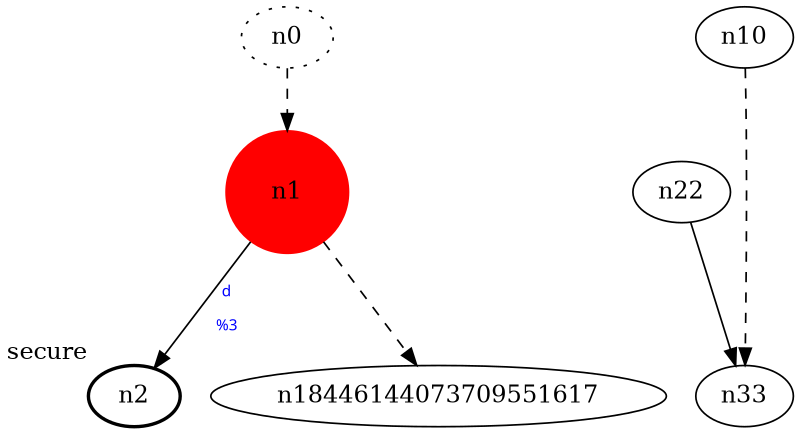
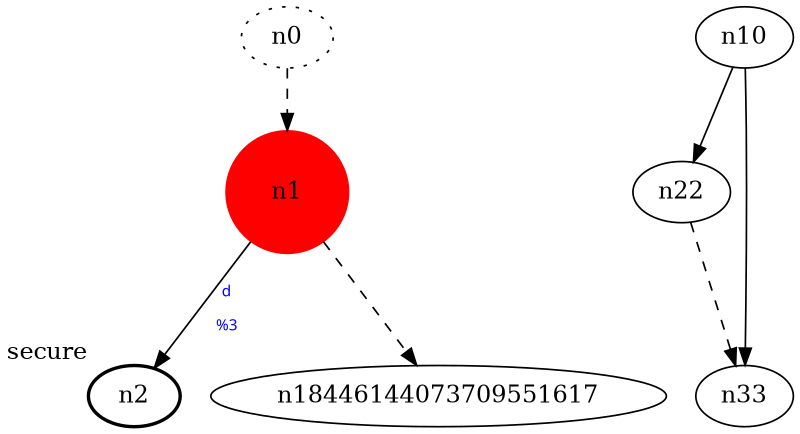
edge "n10" -> "n22": added
edge "n10" -> "n33": style dashed -> solid
edge "n22" -> "n33": style solid -> dashed
